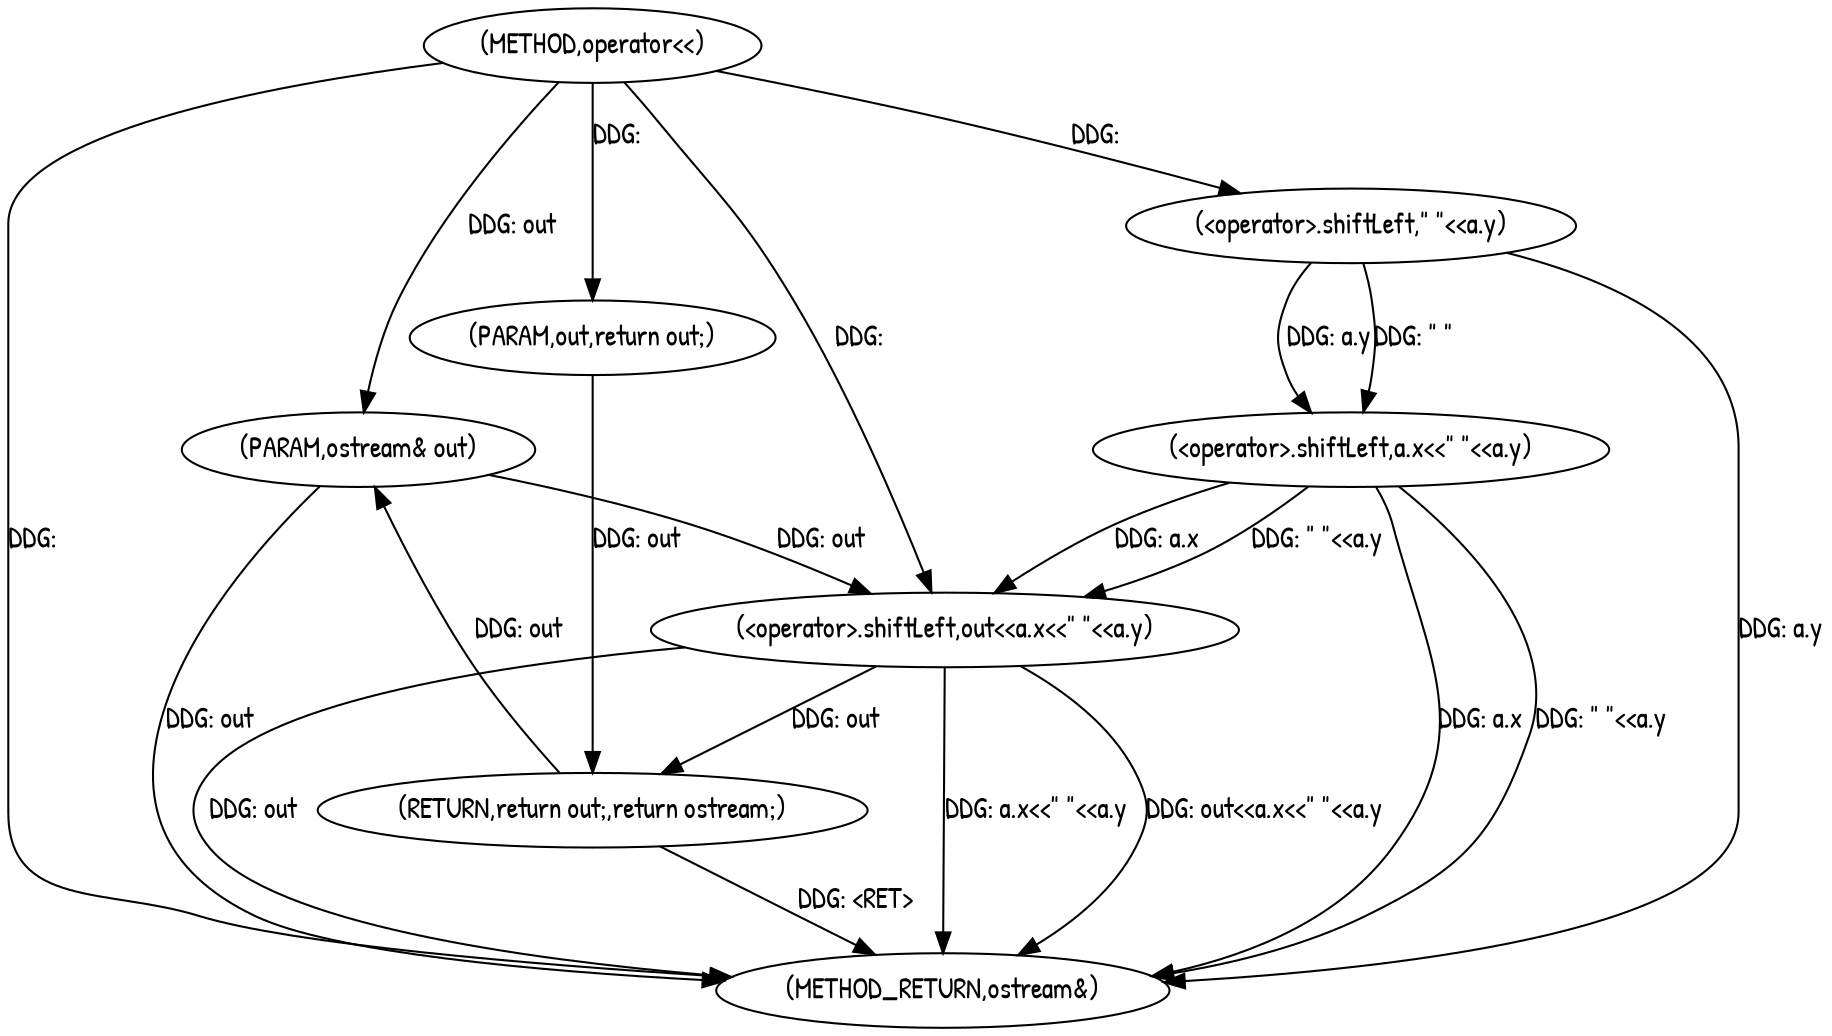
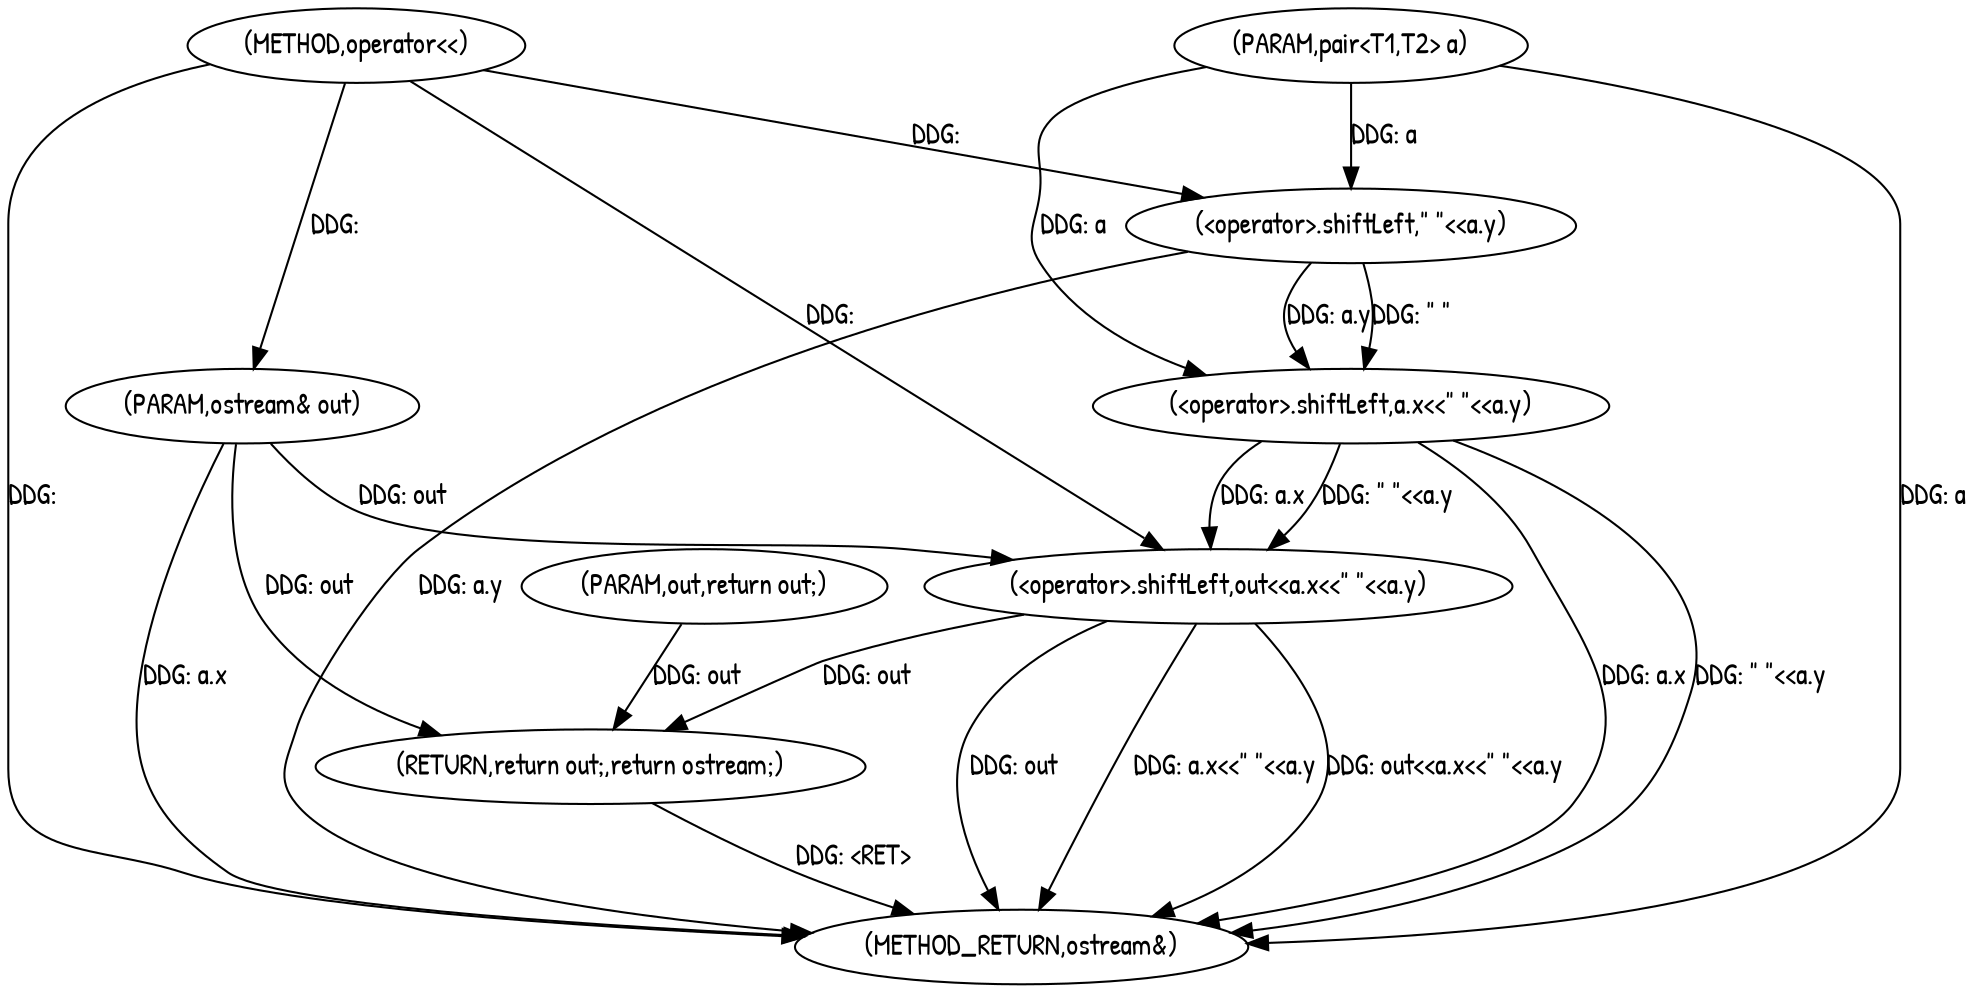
node "(PARAM,pair<T1,T2> a)": added
edge "(METHOD,operator<<)" -> "(PARAM,out,return out;)": removed, label "DDG:"
edge "(METHOD,operator<<)" -> "(PARAM,ostream& out)": label "DDG: out" -> "DDG: "
edge "(RETURN,return out;,return ostream;)" -> "(PARAM,ostream& out)": reversed
edge "(PARAM,ostream& out)" -> "(METHOD_RETURN,ostream&)": label "DDG: out" -> "DDG: a.x"
